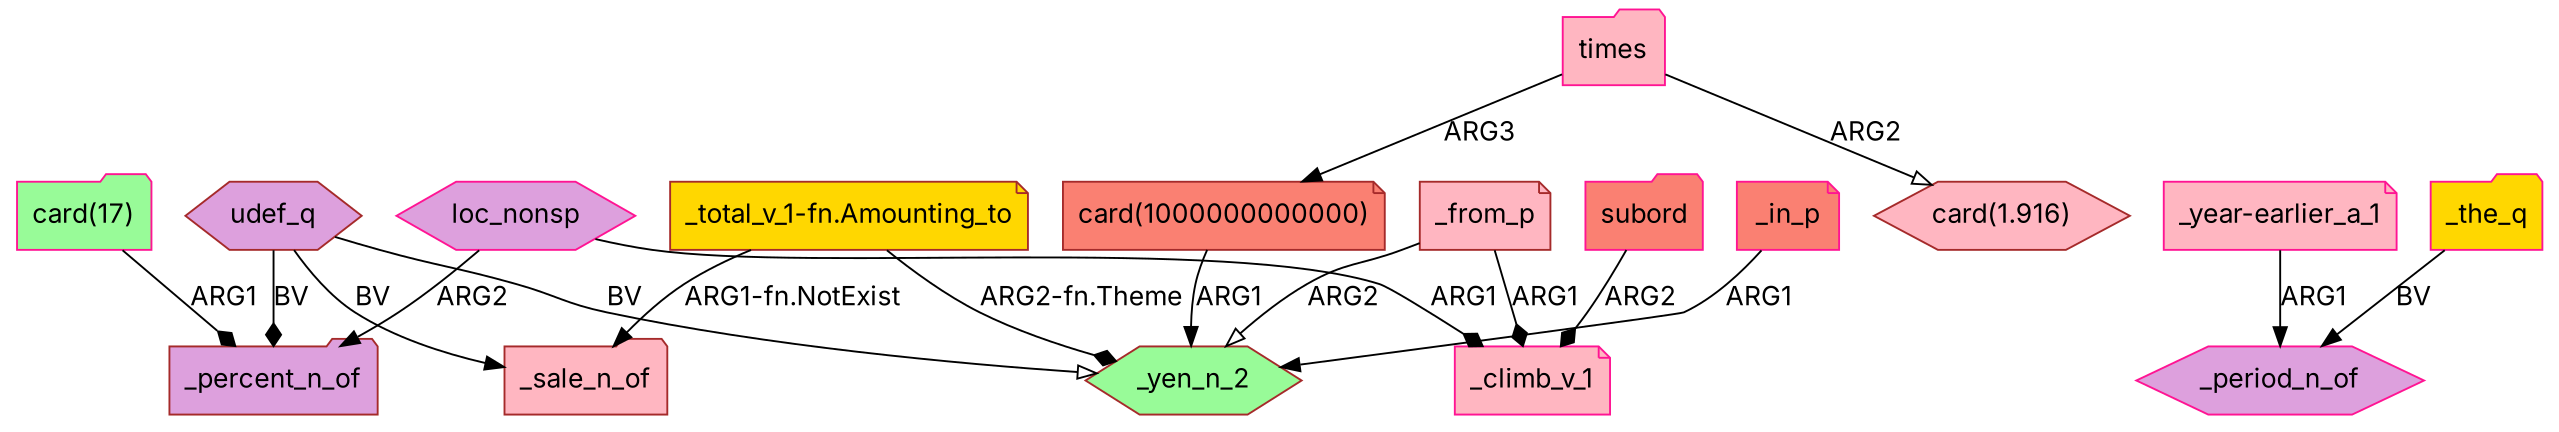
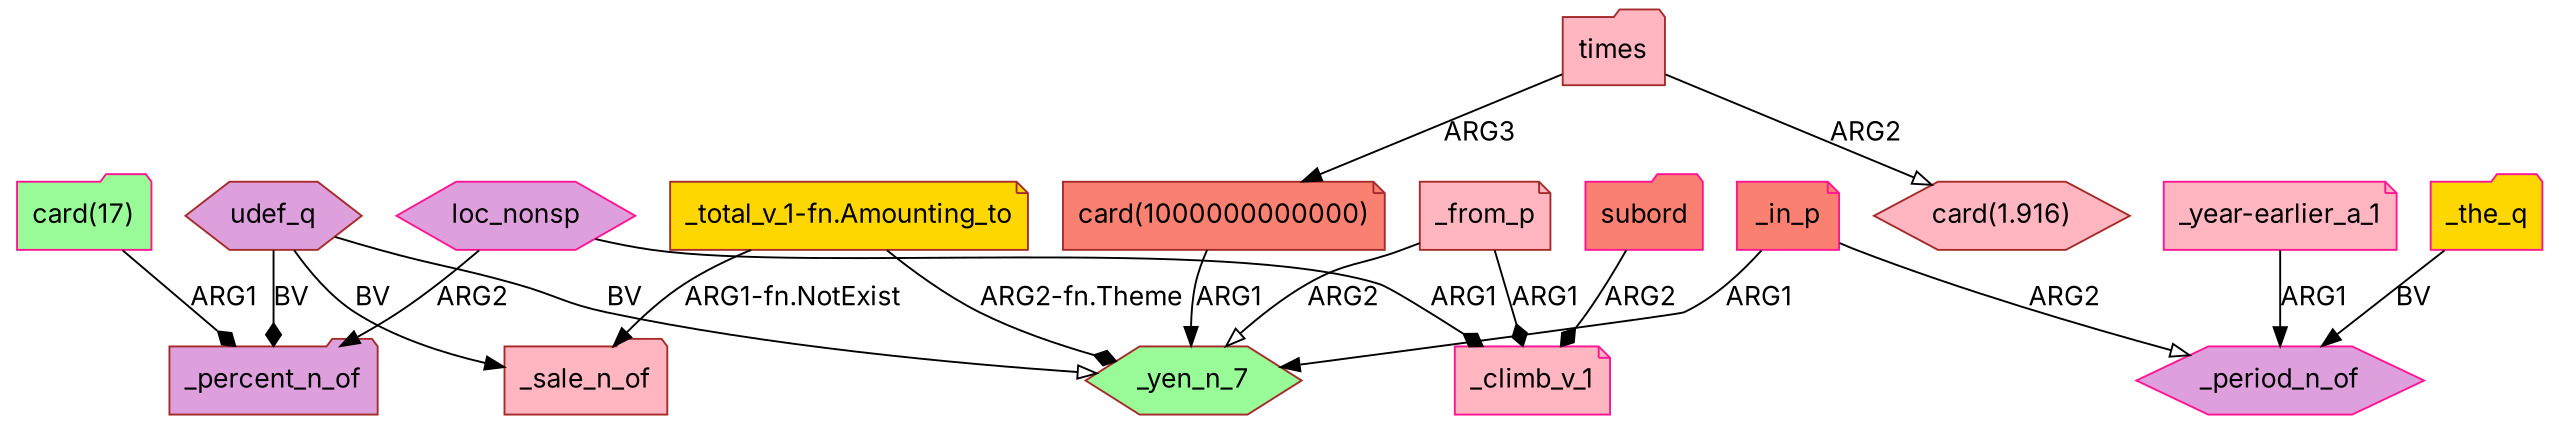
node "times": color deeppink -> brown
edge "_in_p" -> "_period_n_of": added, label "ARG2"
node "_yen_n_2": label "_yen_n_2" -> "_yen_n_7"
